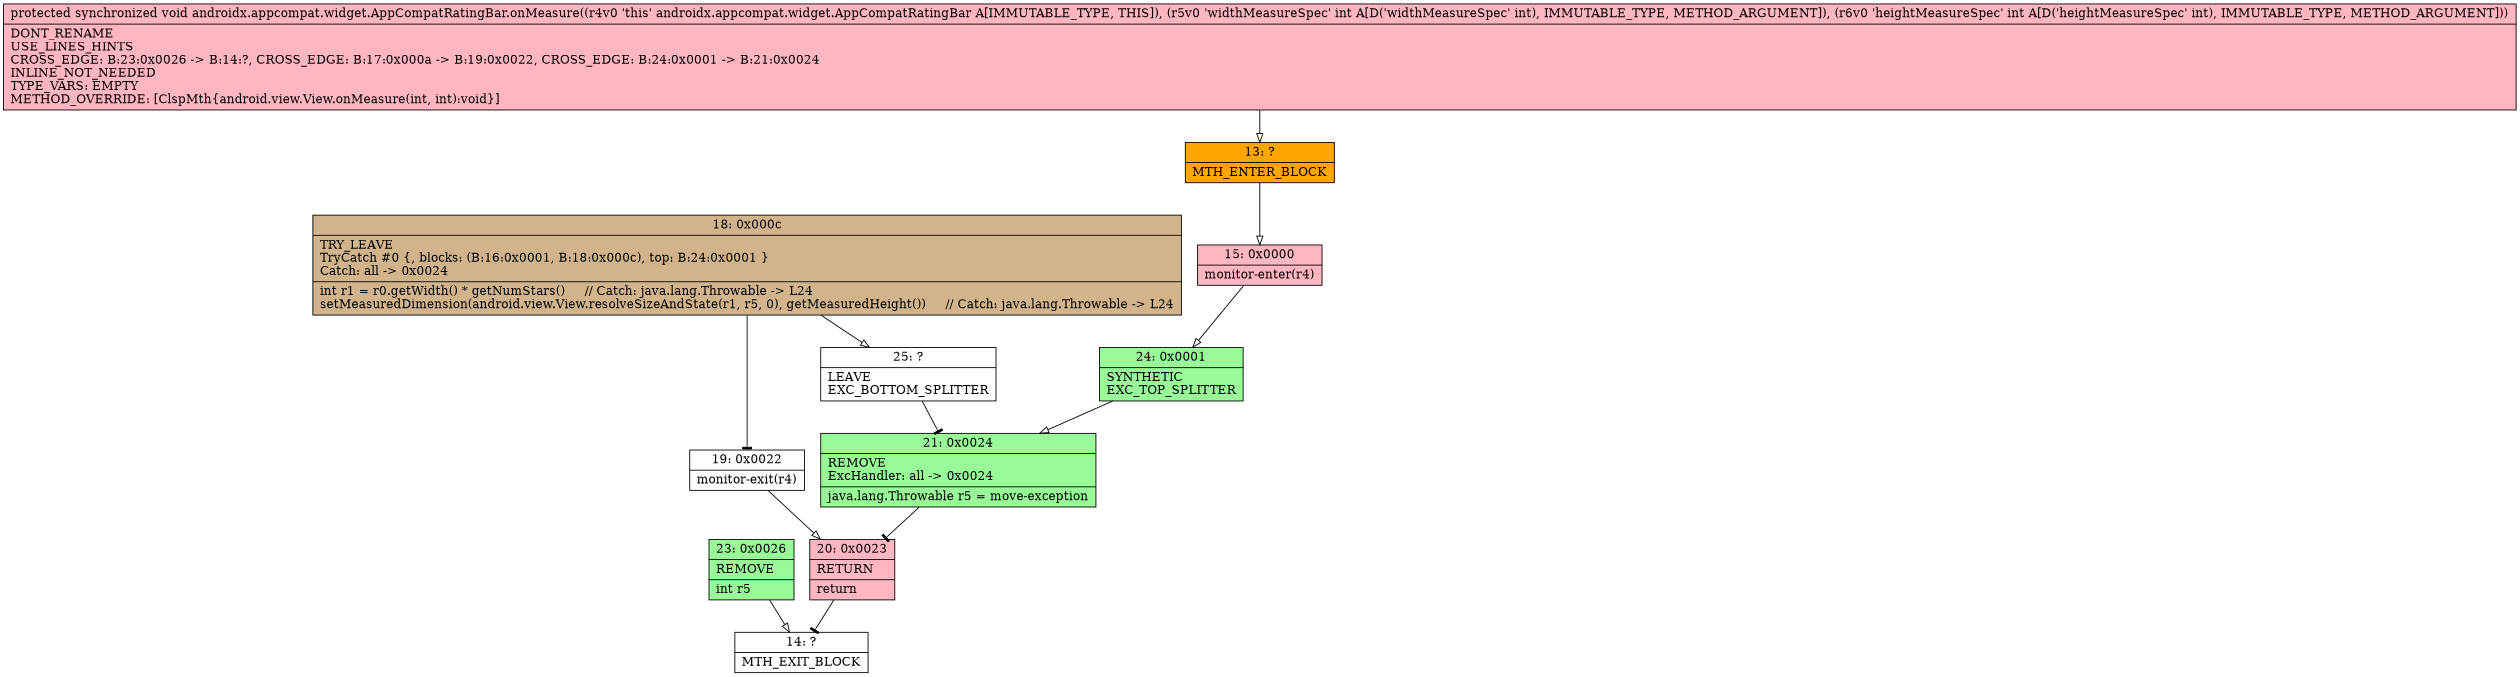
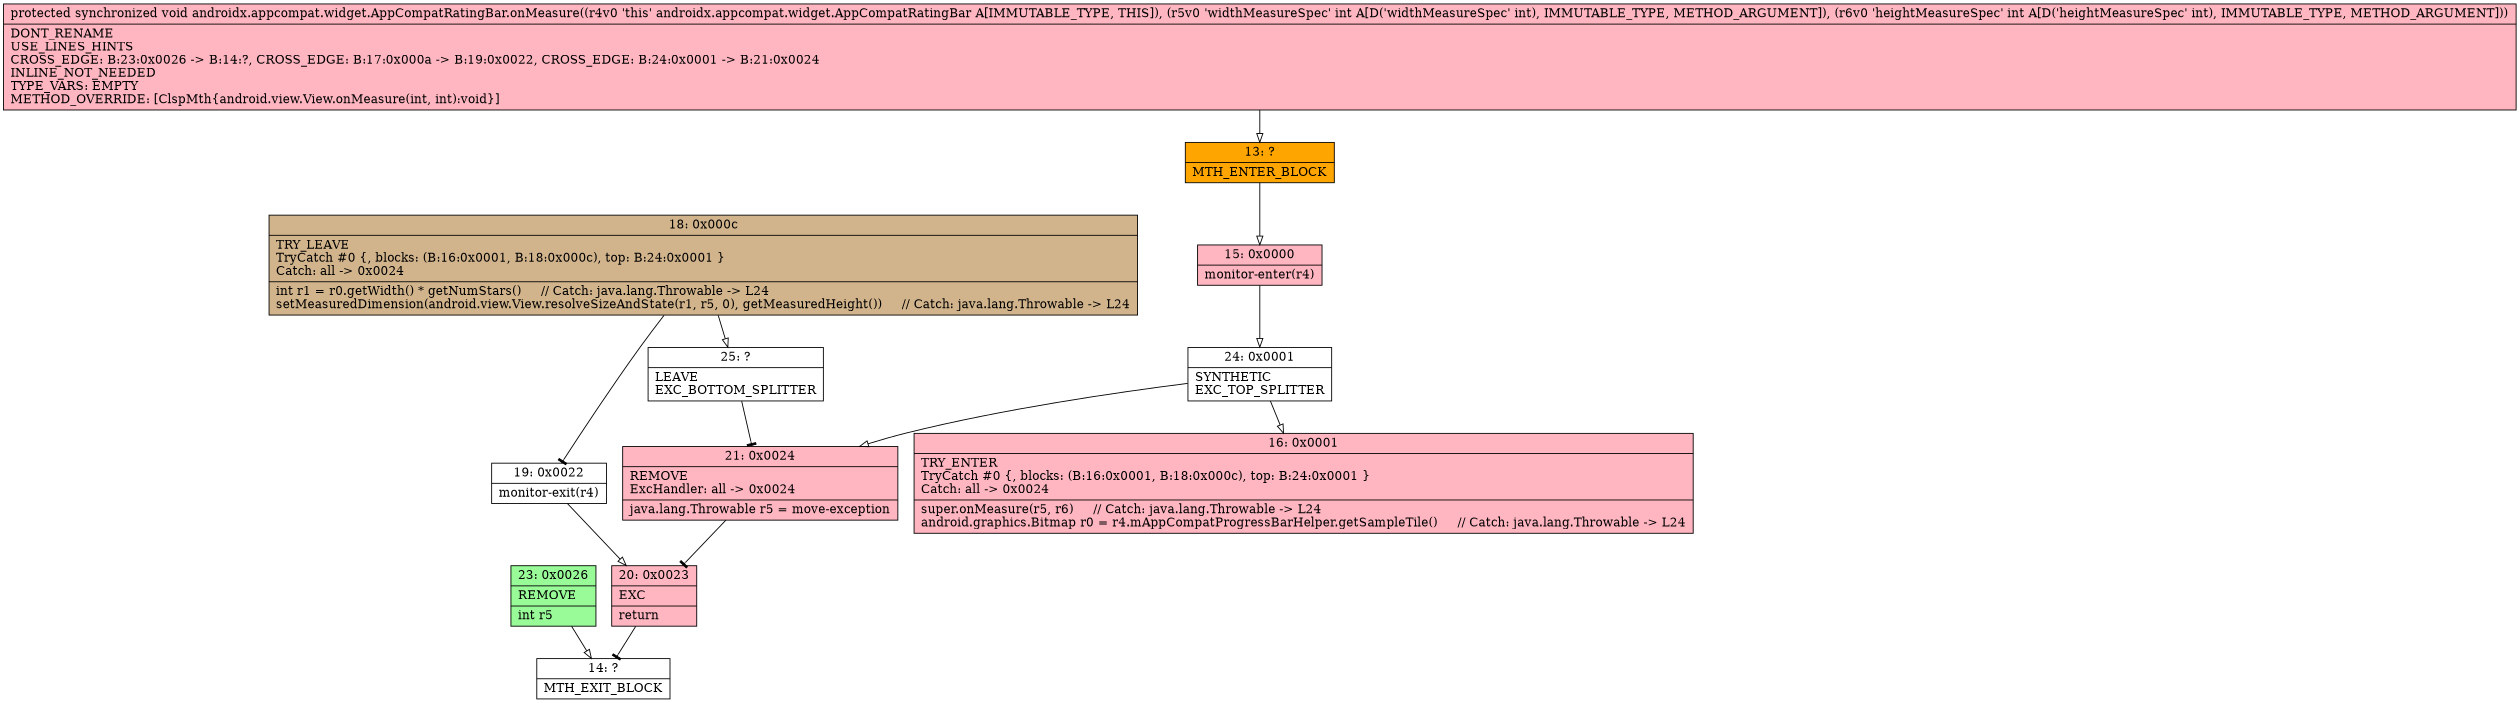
node "24: 0x0001": fillcolor palegreen -> white
node "21: 0x0024": fillcolor palegreen -> lightpink
node "16: 0x0001": added
node "20: 0x0023": text "RETURN" -> "EXC"
